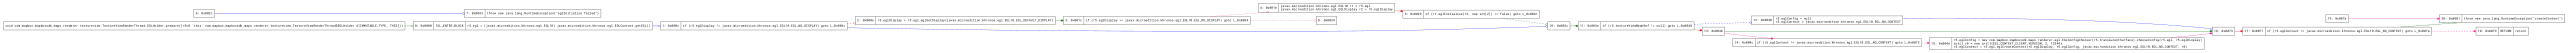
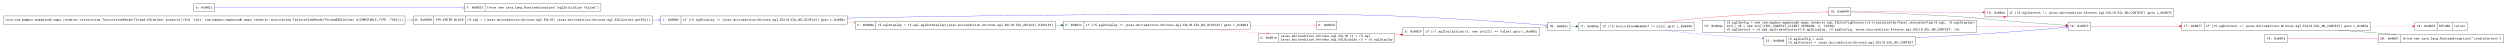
edge "19: 0x007a" -> "20: 0x0081": arrowhead diamond -> odot
node "0: 0x0000": text "EGL_ENTER_BLOCK" -> "MTH_ENTER_BLOCK"
edge "11: 0x003e" -> "13: 0x0048": arrowhead diamond -> odot
edge "14: 0x004c" -> "15: 0x004e": reversed
